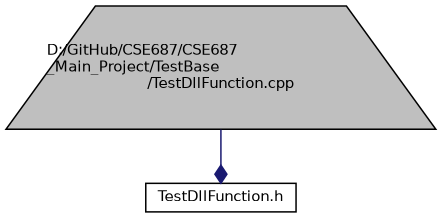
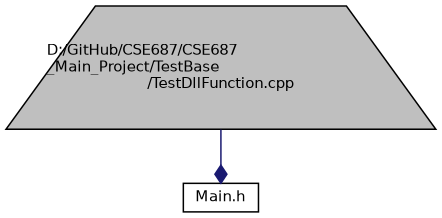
node "TestDllFunction.h": label "TestDllFunction.h" -> "Main.h"
